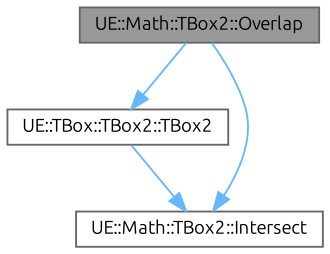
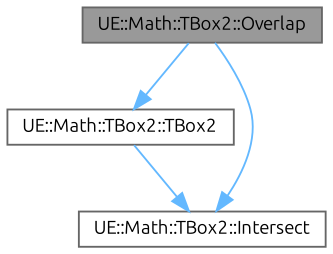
node "UE::TBox::TBox2::TBox2": label "UE::TBox::TBox2::TBox2" -> "UE::Math::TBox2::TBox2"
